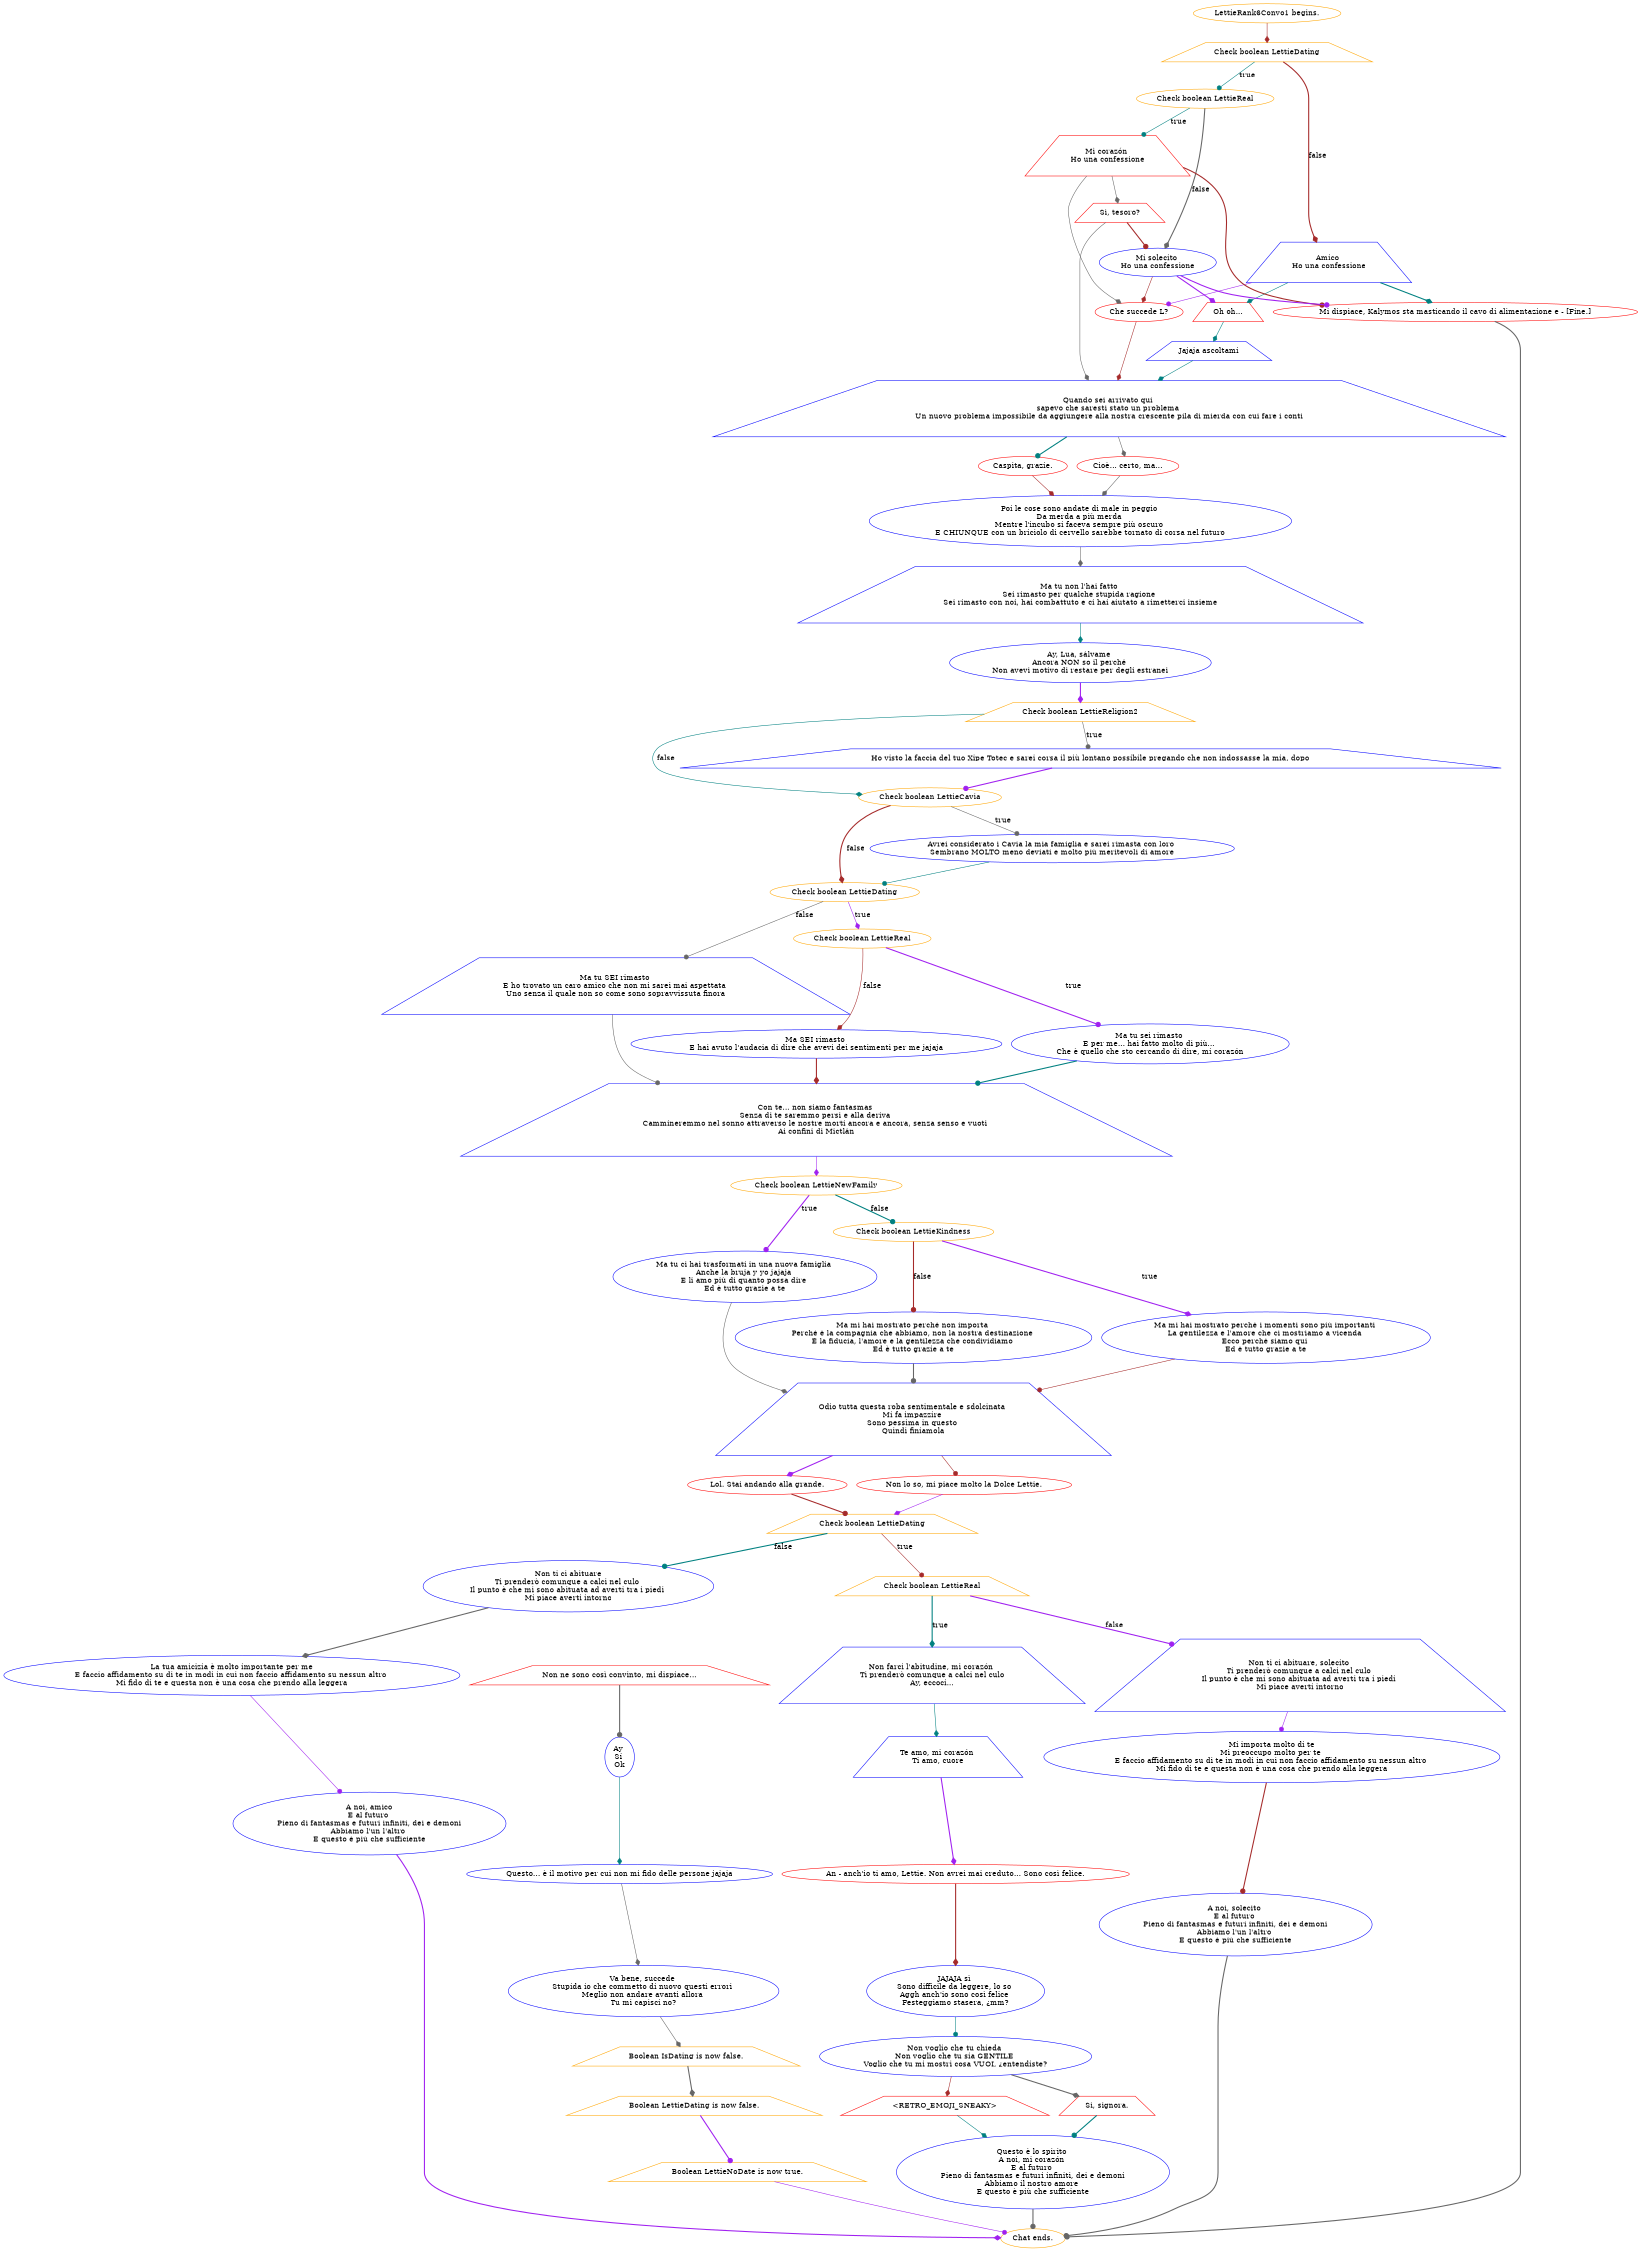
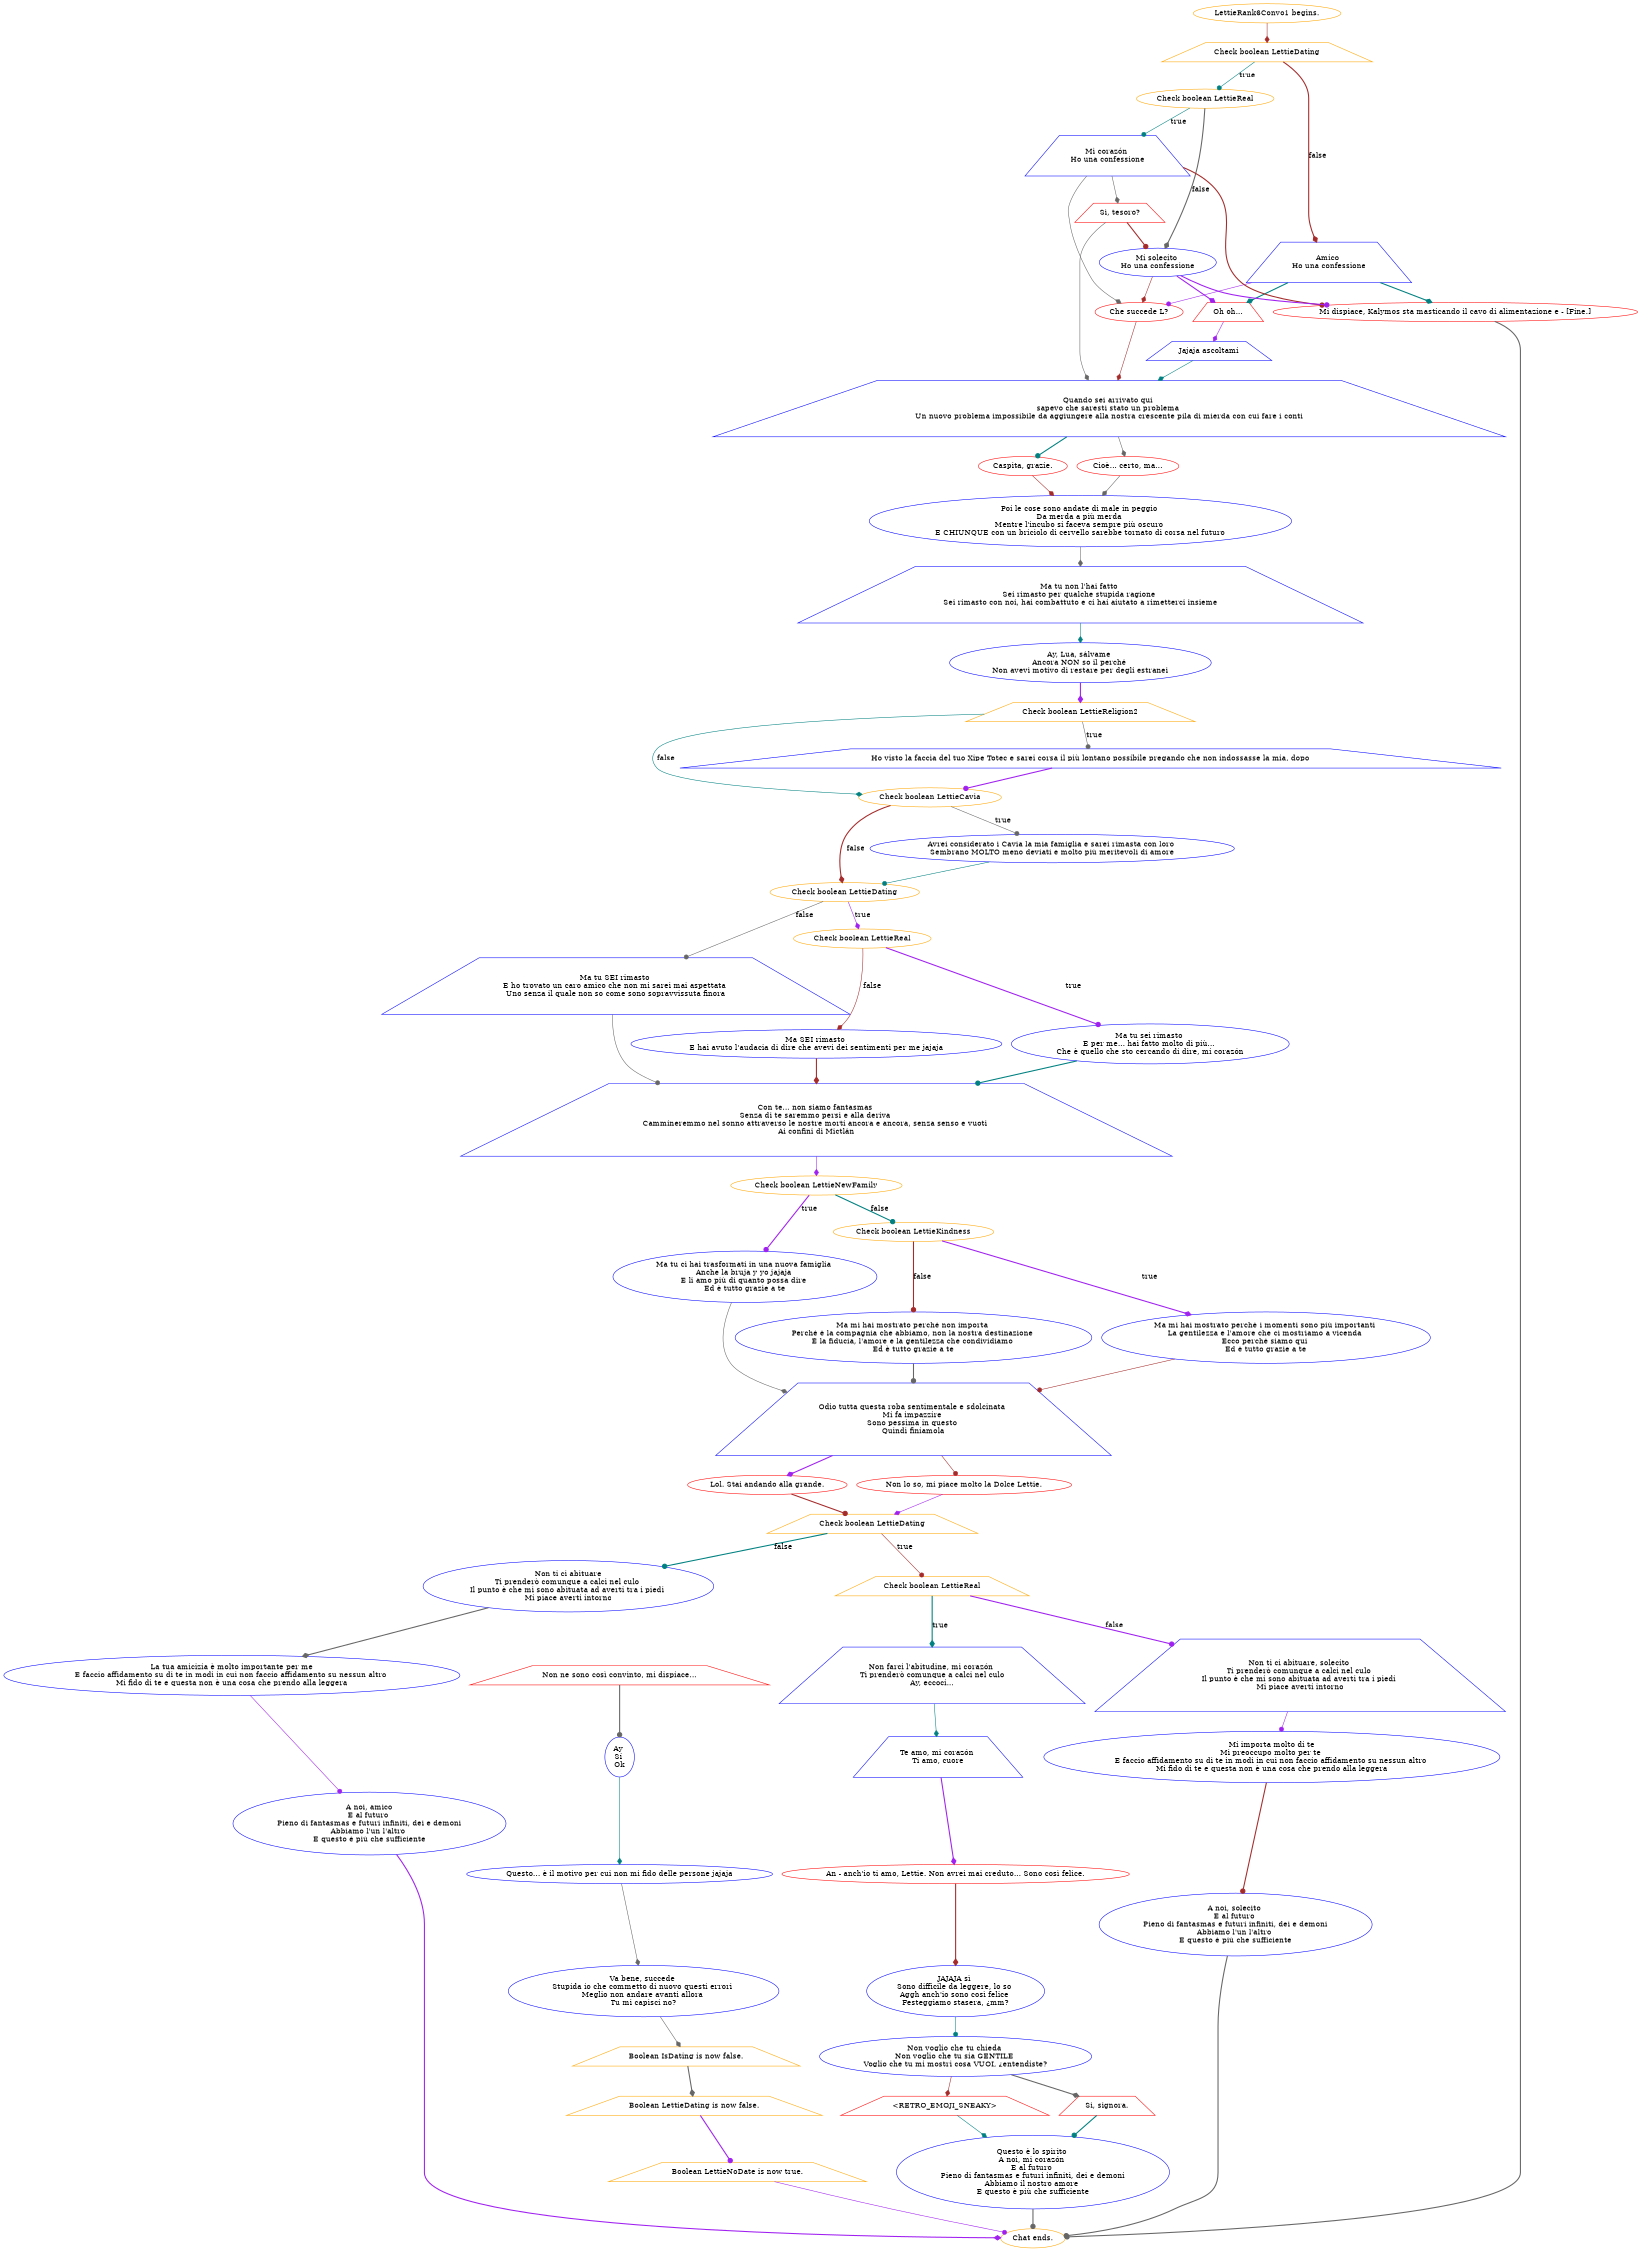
node "Mi corazón Ho una confessione": color red -> blue
edge "Amico Ho una confessione" -> "Oh oh...": style solid -> bold
edge "Oh oh..." -> "Jajaja ascoltami": color teal -> purple
